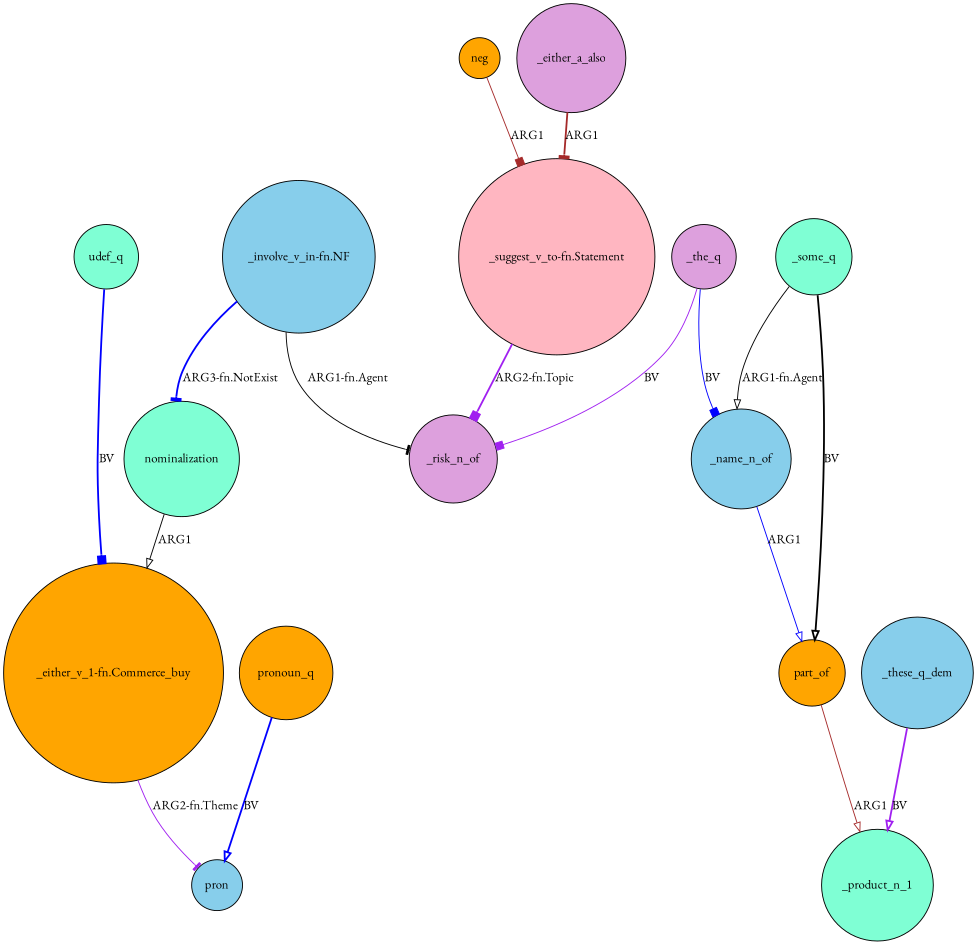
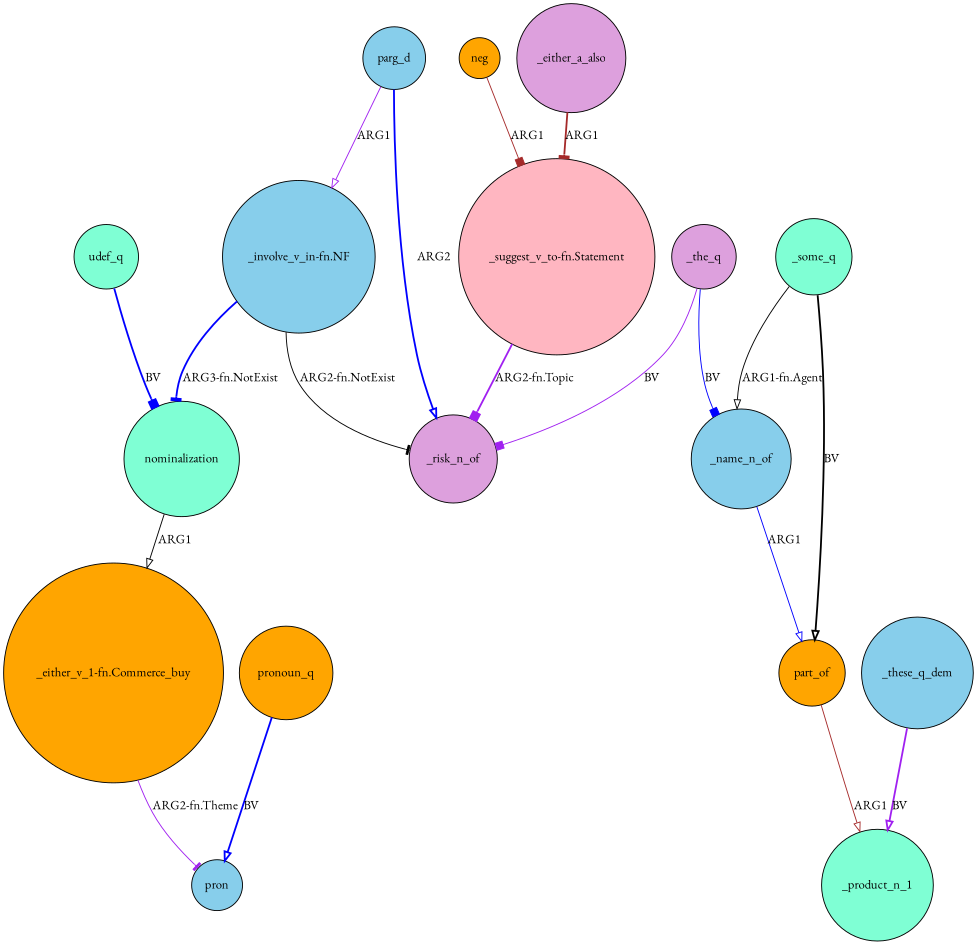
node "parg_d": added
edge "_involve_v_in-fn.NF" -> "_risk_n_of": label "ARG1-fn.Agent" -> "ARG2-fn.NotExist"
edge "udef_q" -> "_either_v_1-fn.Commerce_buy": now "udef_q" -> "nominalization"
